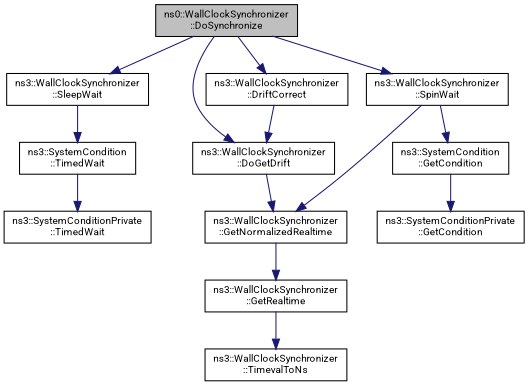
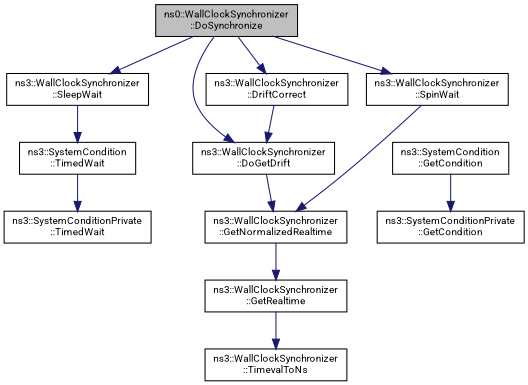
edge "ns3::WallClockSynchronizer ::SpinWait" -> "ns3::SystemCondition ::GetCondition": removed
